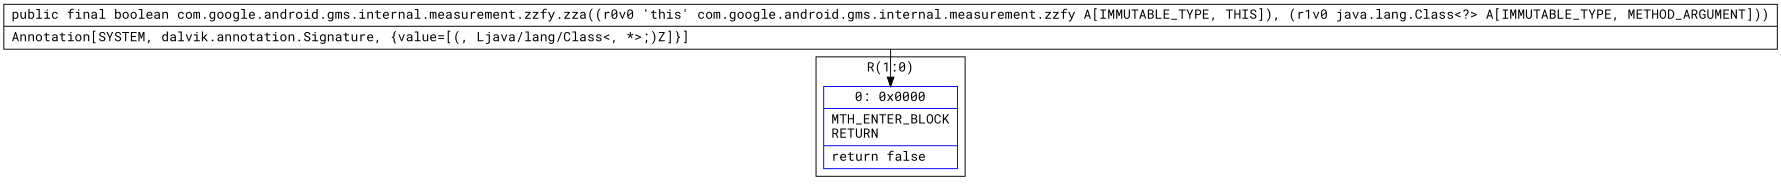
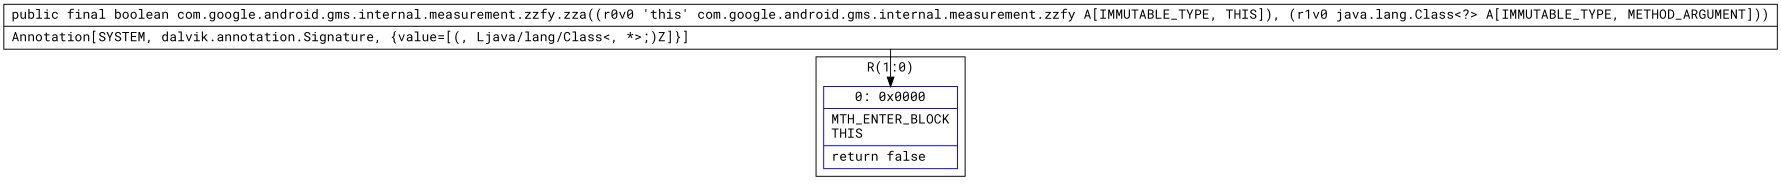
node "0: 0x0000": text "RETURN" -> "THIS"
